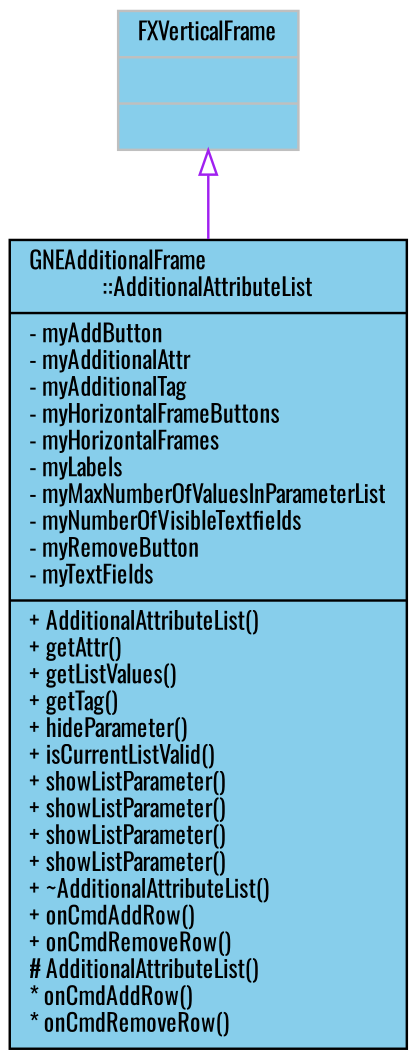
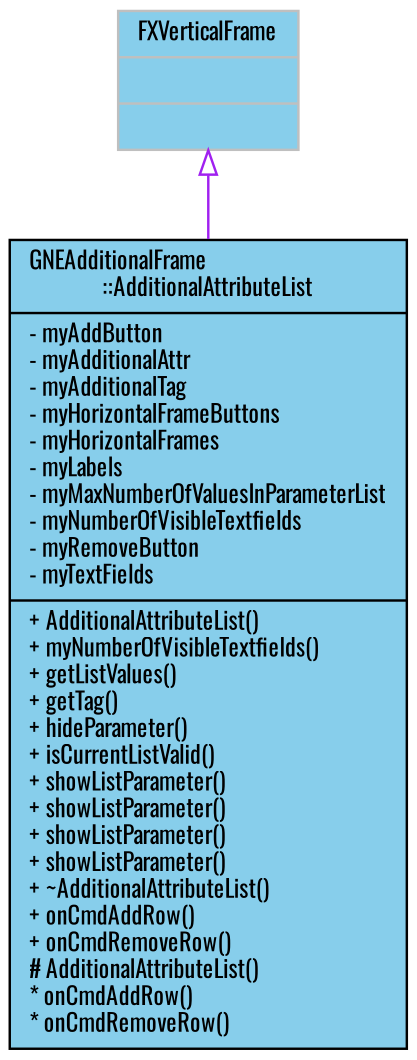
node "GNEAdditionalFrame": text "+ getAttr()" -> "+ myNumberOfVisibleTextfields()"
